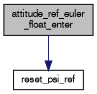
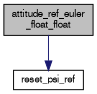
node "attitude_ref_euler _float_enter": label "attitude_ref_euler _float_enter" -> "attitude_ref_euler _float_float"
